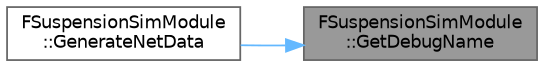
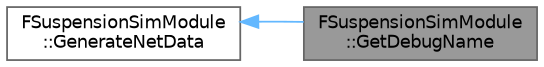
edge "FSuspensionSimModule ::GenerateNetData" -> "FSuspensionSimModule ::GetDebugName": reversed
